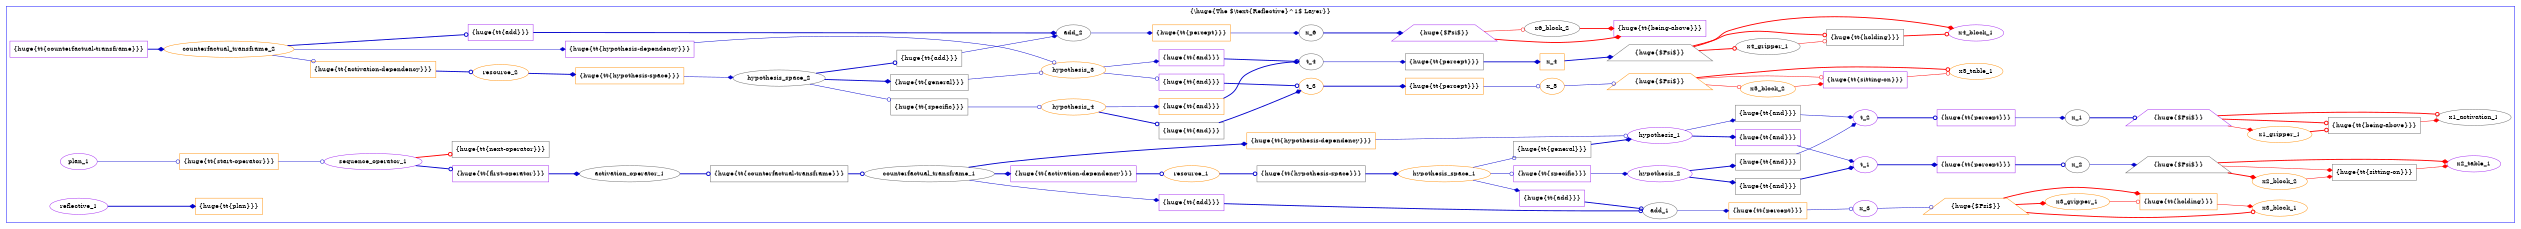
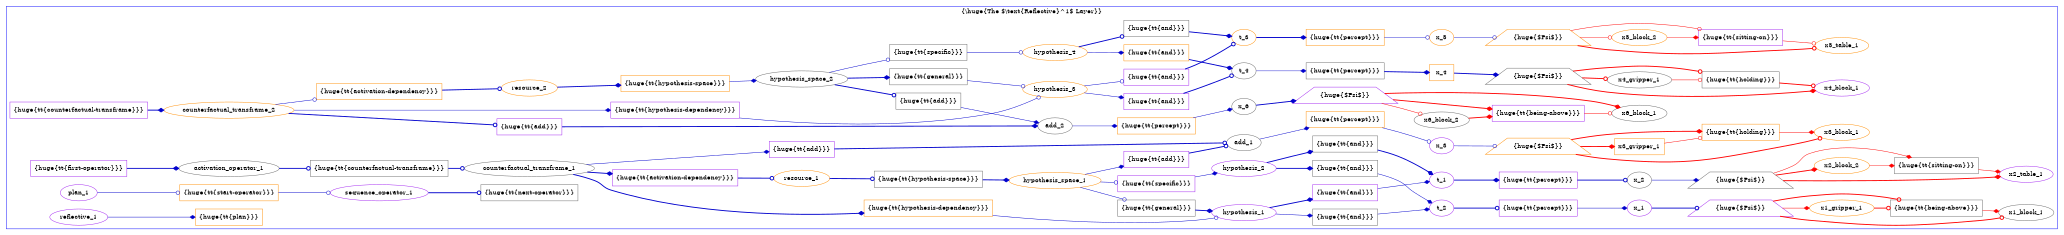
node "x6_block_1": added
node "x1_activation_1": label "x1_activation_1" -> "x1_block_1"
node "x_1": color gray40 -> purple
edge "sequence_operator_1" -> "{huge{tt{next-operator}}}": color red -> #0000cc
edge "sequence_operator_1" -> "{huge{tt{first-operator}}}": removed
node "x3_gripper_1": shape ellipse -> box
edge "reflective_1" -> "{huge{tt{plan}}}": style bold -> solid
